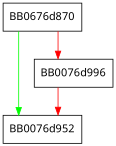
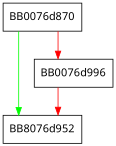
node "BB0676d870": label "BB0676d870" -> "BB0076d870"
node "BB0076d952": label "BB0076d952" -> "BB8076d952"
